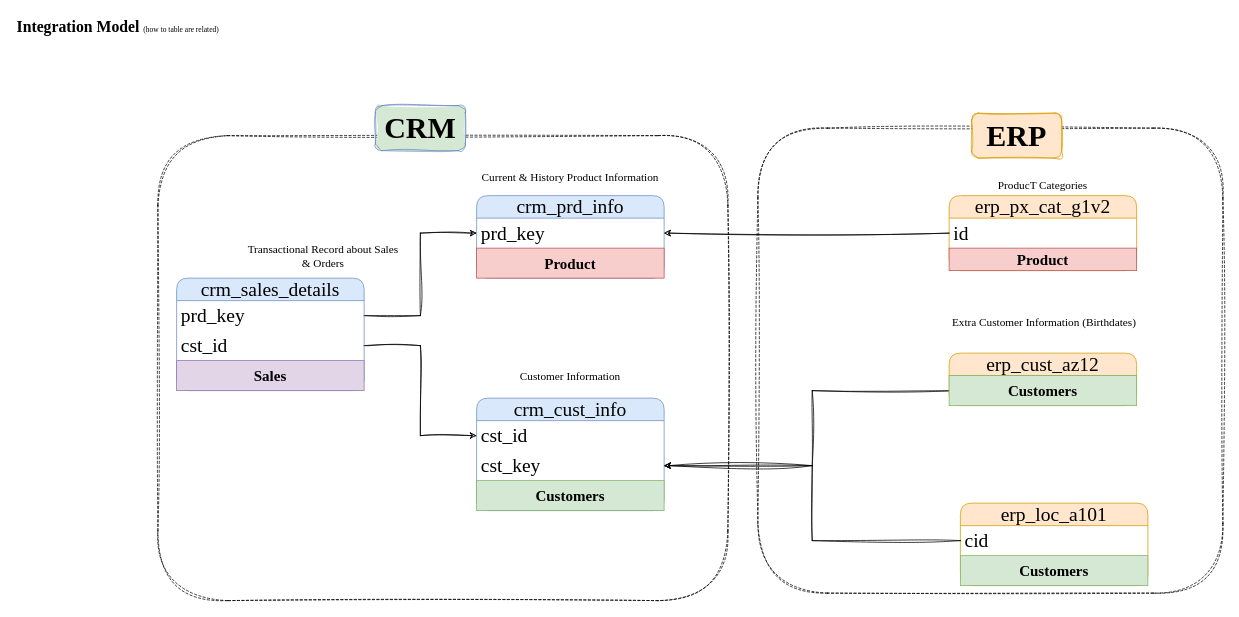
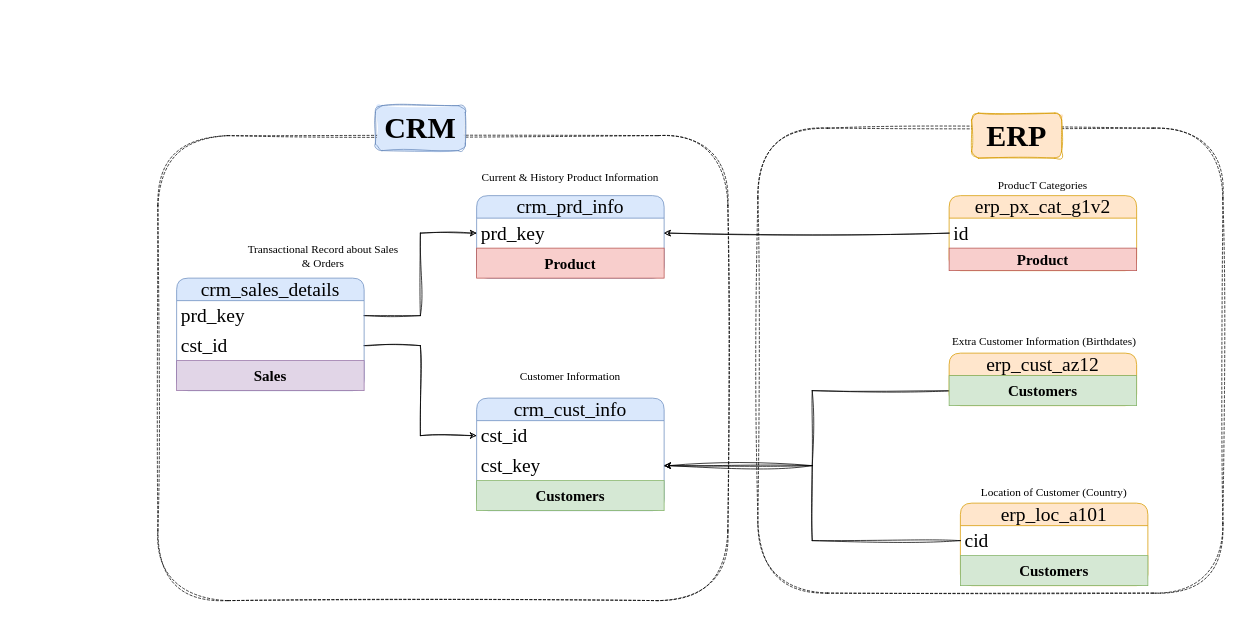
node "Integration Model (how to table are related)": removed
node "CRM": fillcolor #d5e8d4 -> #dae8fc
node "Extra Customer Information (Birthdates)": moved (1043, 321) -> (1043, 340)
node "Location of Customer (Country)": added
